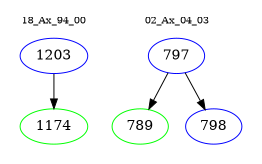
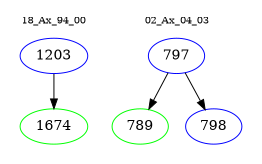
node "1174": label "1174" -> "1674"
